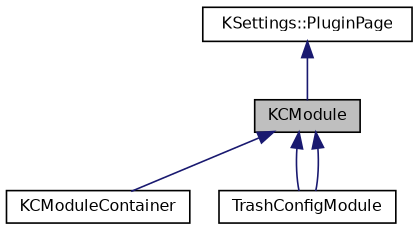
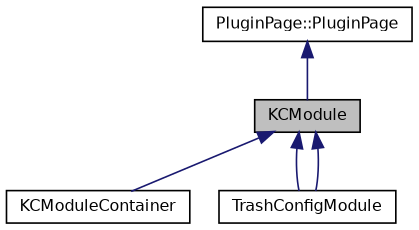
node "KSettings::PluginPage": label "KSettings::PluginPage" -> "PluginPage::PluginPage"
